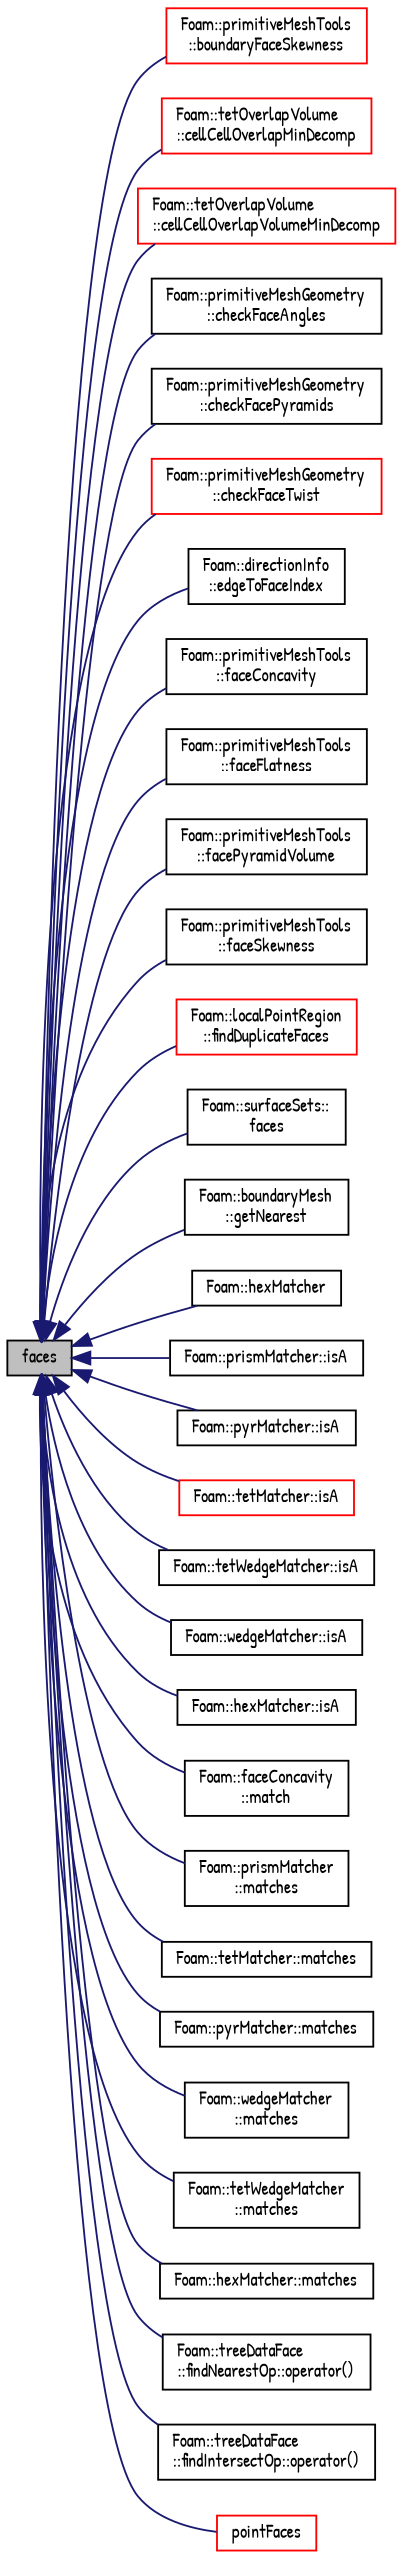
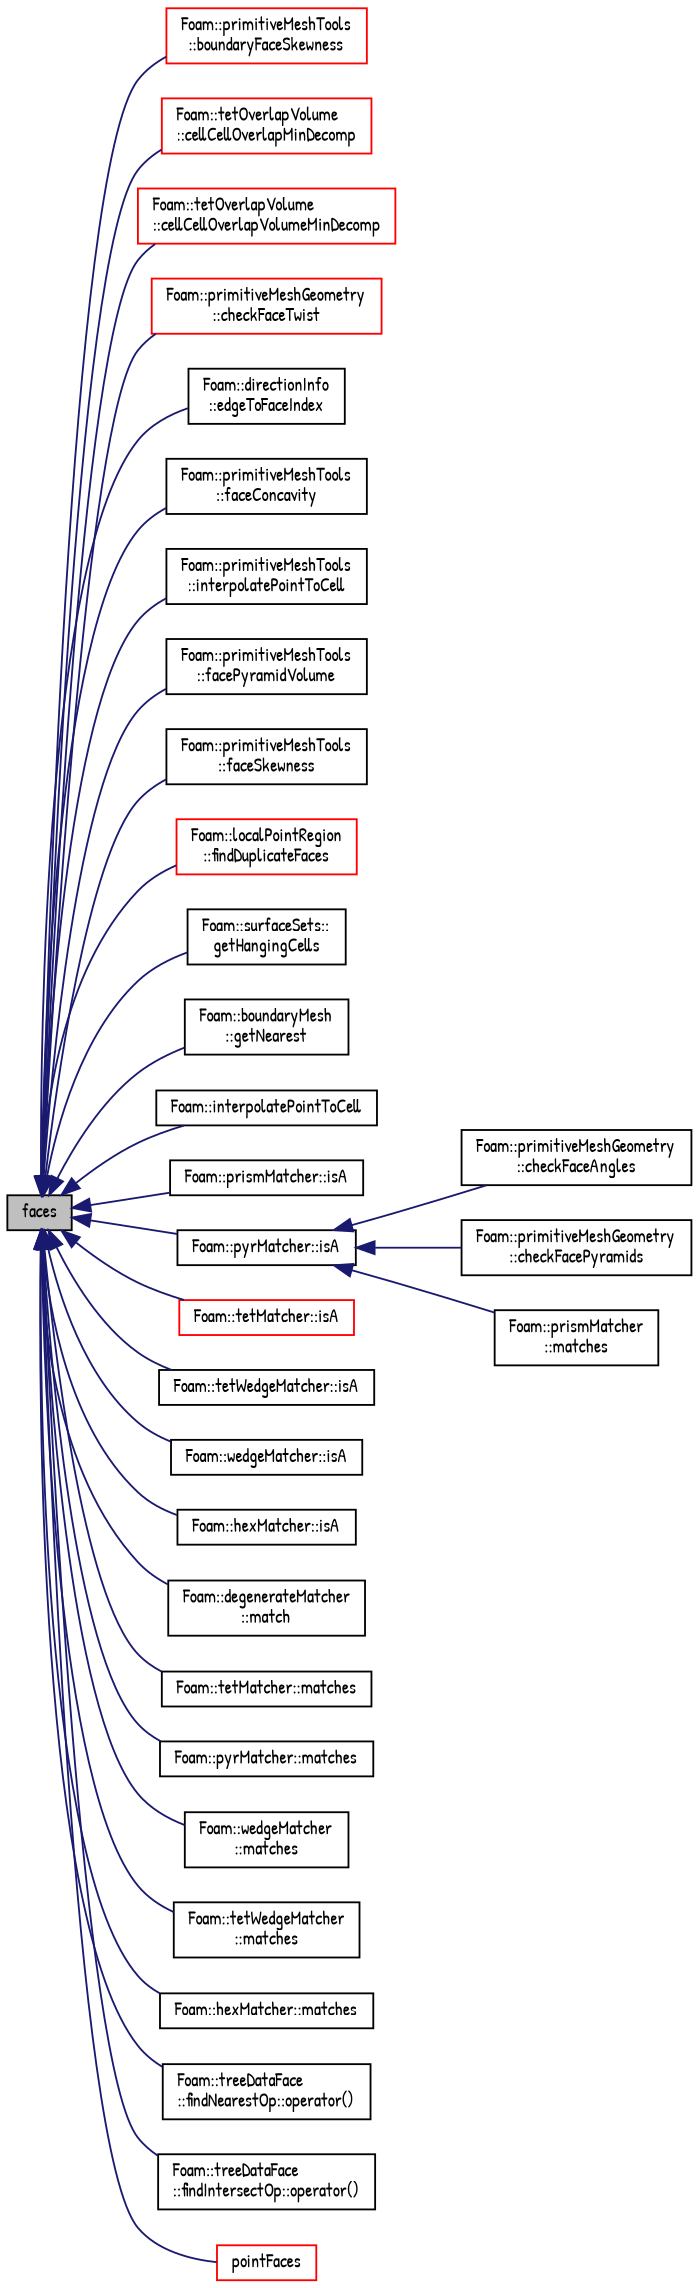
node "Foam::primitiveMeshTools ::faceFlatness": label "Foam::primitiveMeshTools ::faceFlatness" -> "Foam::primitiveMeshTools ::interpolatePointToCell"
edge "Foam::primitiveMeshGeometry ::checkFaceAngles" -> "faces": now "Foam::primitiveMeshGeometry ::checkFaceAngles" -> "Foam::pyrMatcher::isA"
edge "Foam::primitiveMeshGeometry ::checkFacePyramids" -> "faces": now "Foam::primitiveMeshGeometry ::checkFacePyramids" -> "Foam::pyrMatcher::isA"
node "Foam::surfaceSets:: faces": label "Foam::surfaceSets:: faces" -> "Foam::surfaceSets:: getHangingCells"
node "Foam::hexMatcher": label "Foam::hexMatcher" -> "Foam::interpolatePointToCell"
edge "Foam::prismMatcher ::matches" -> "faces": now "Foam::prismMatcher ::matches" -> "Foam::pyrMatcher::isA"
node "Foam::faceConcavity ::match": label "Foam::faceConcavity ::match" -> "Foam::degenerateMatcher ::match"
